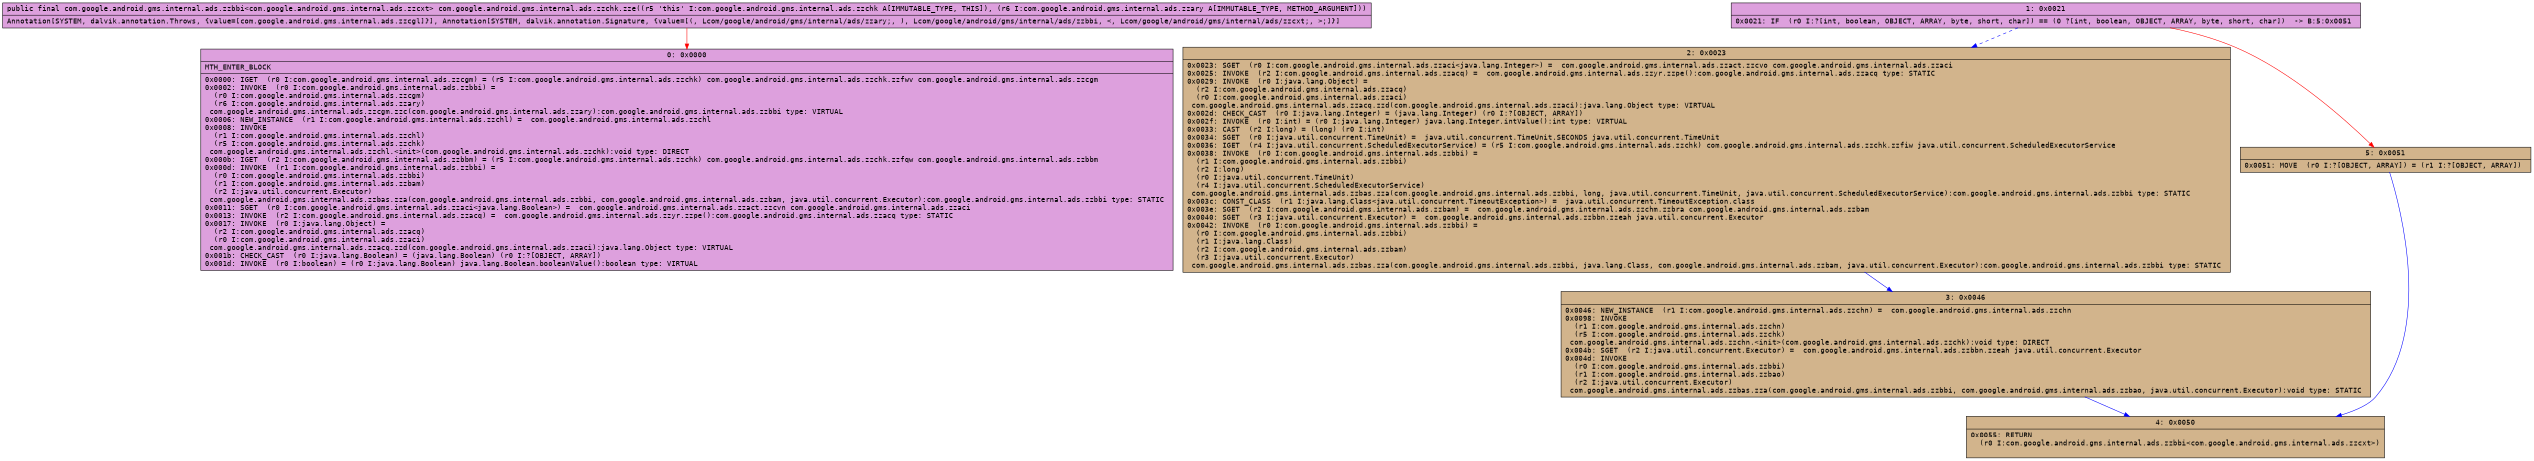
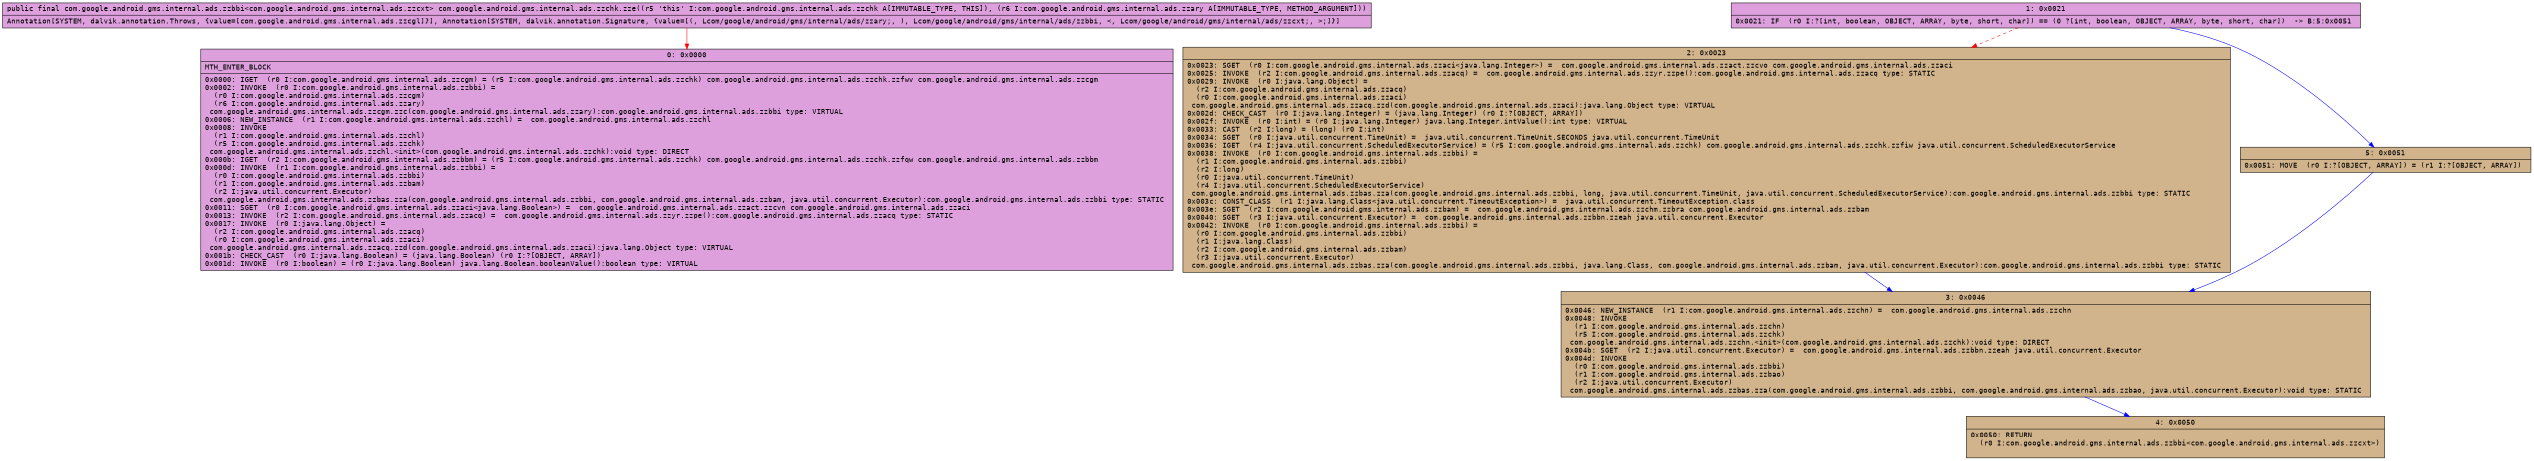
edge "1: 0x0021" -> "2: 0x0023": color blue -> red
edge "1: 0x0021" -> "5: 0x0051": color red -> blue
edge "5: 0x0051" -> "4: 0x0050": now "5: 0x0051" -> "3: 0x0046"
node "3: 0x0046": text "0x0098: INVOKE" -> "0x0048: INVOKE"
node "4: 0x0050": text "0x0055: RETURN" -> "0x0050: RETURN"
